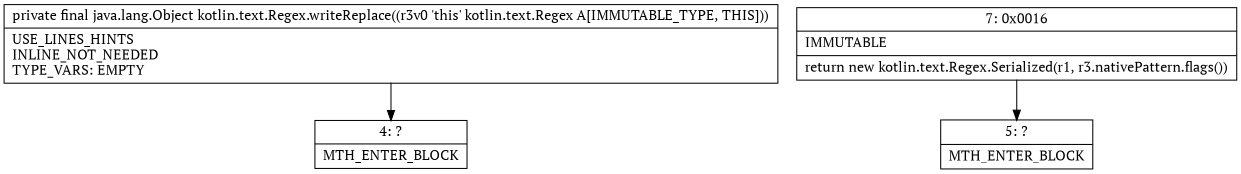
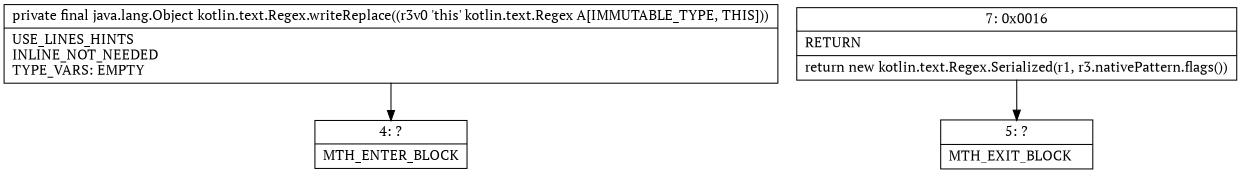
node "7: 0x0016": text "IMMUTABLE" -> "RETURN"
node "5: ?": text "MTH_ENTER_BLOCK" -> "MTH_EXIT_BLOCK"
